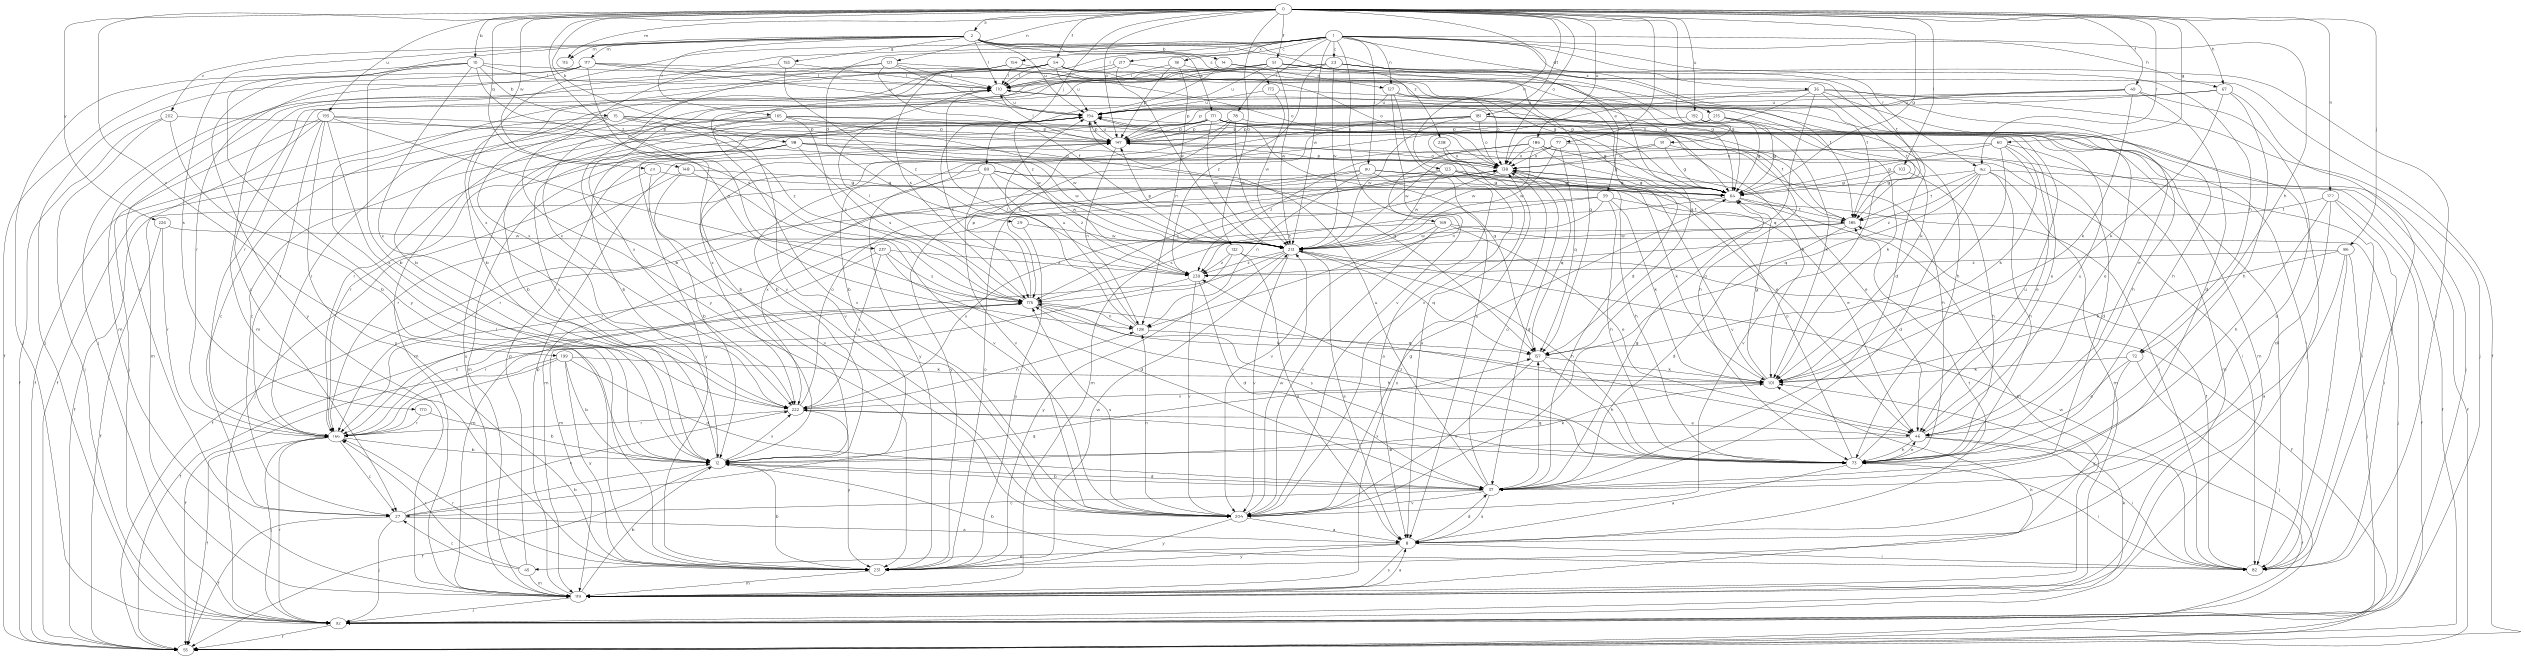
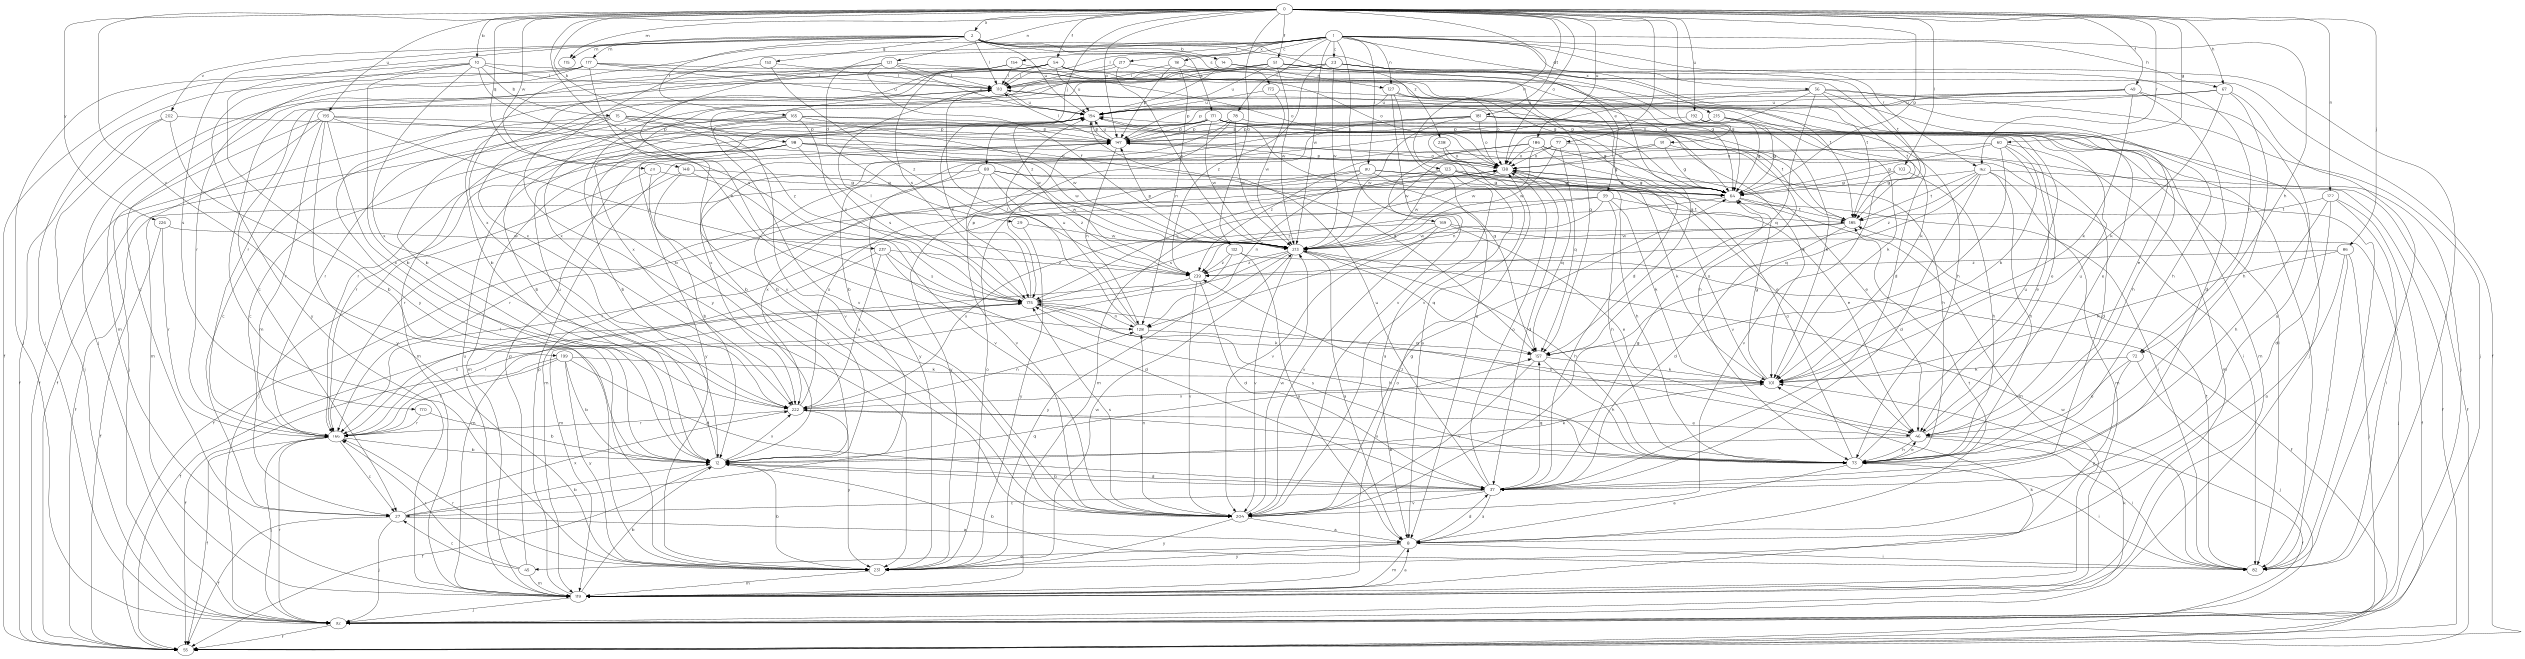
edge "8" -> "119": label "s" -> "m"
